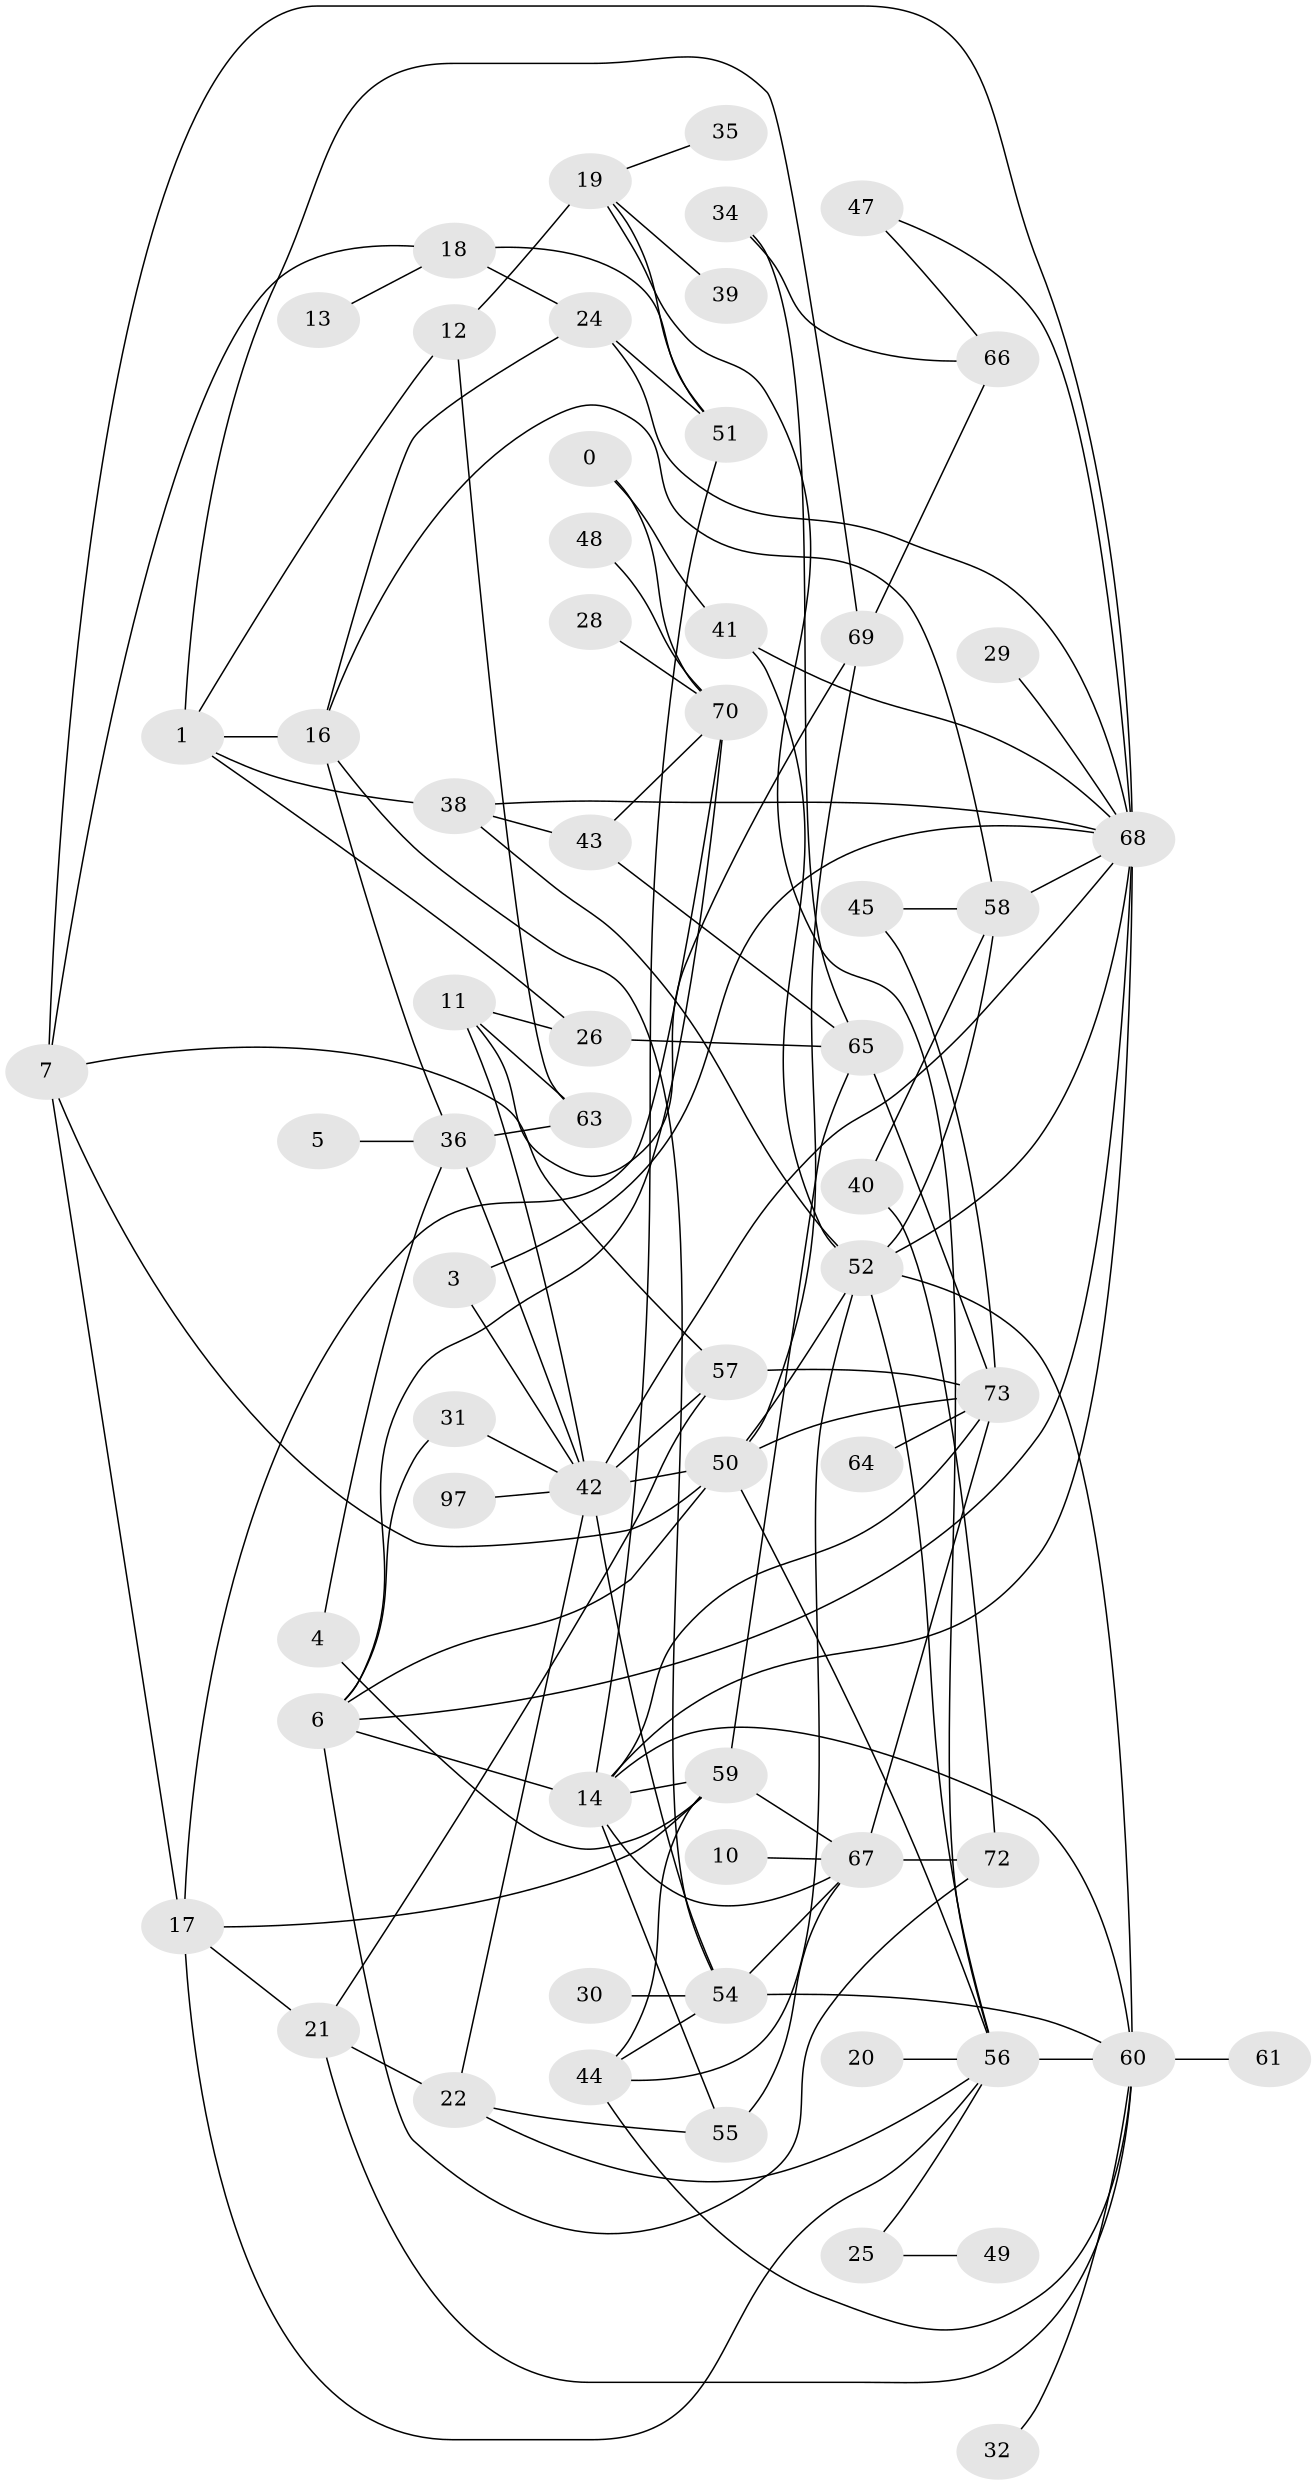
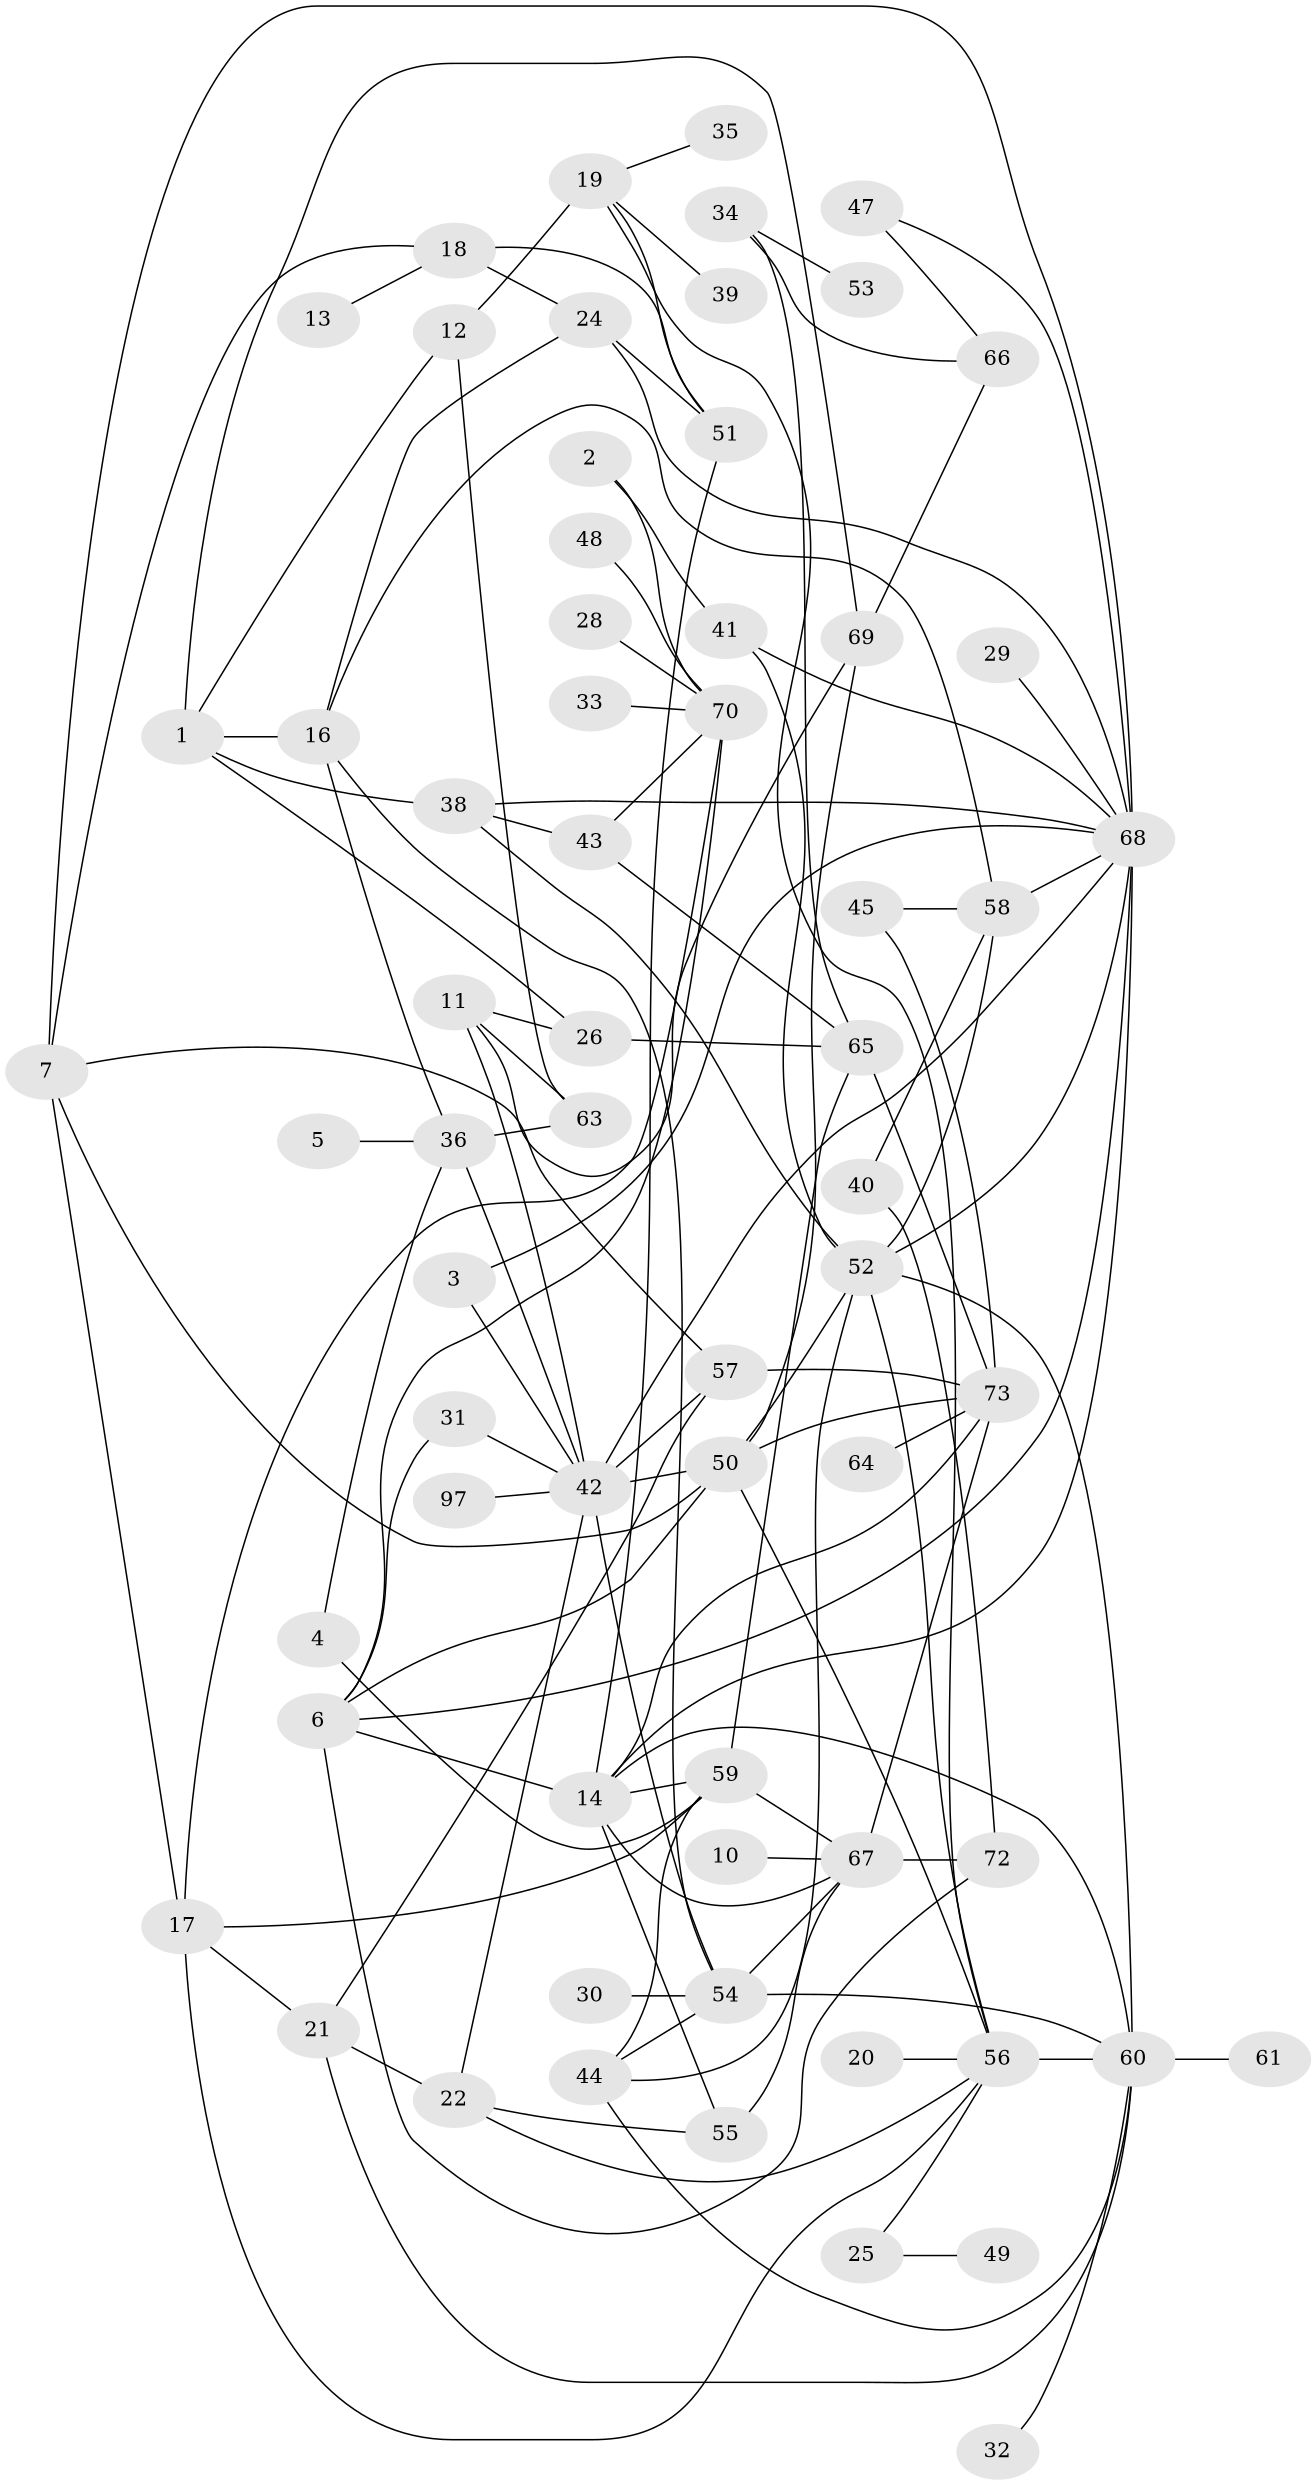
node "53": added
node "0": label "0" -> "2"
node "33": added
